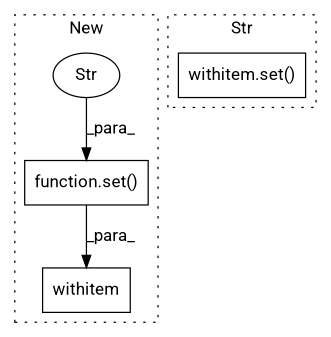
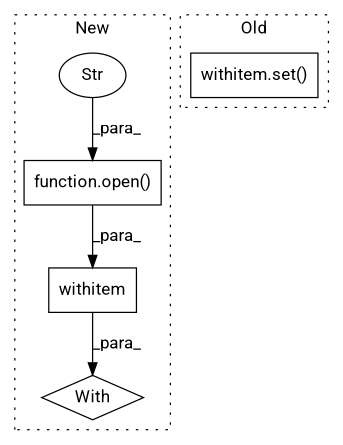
cluster "Str": label "Str" -> "Old"
node "function.set()": label "function.set()" -> "function.open()"
node "With": added
